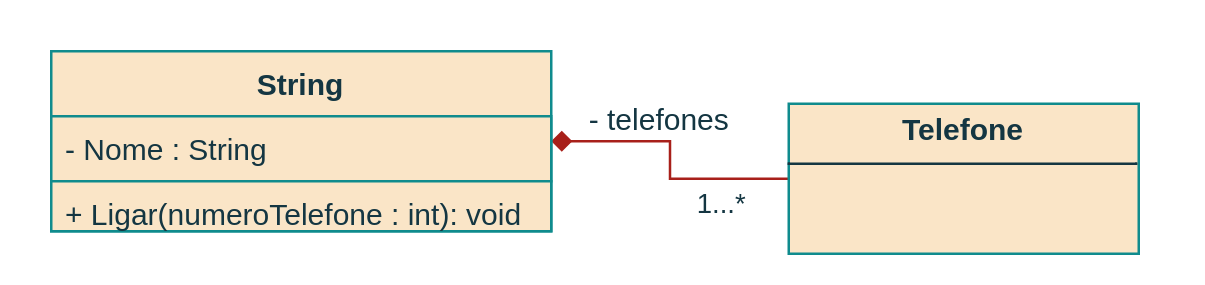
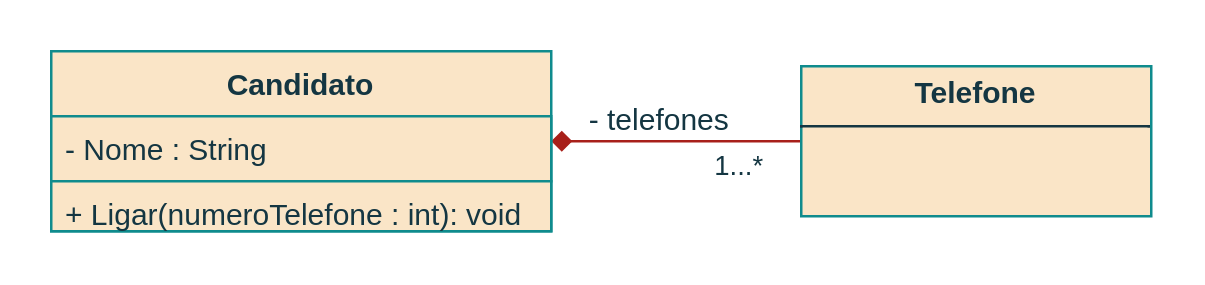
node "String": label "String" -> "Candidato"
node "Telefone": moved (964, 179) -> (976, 141)
